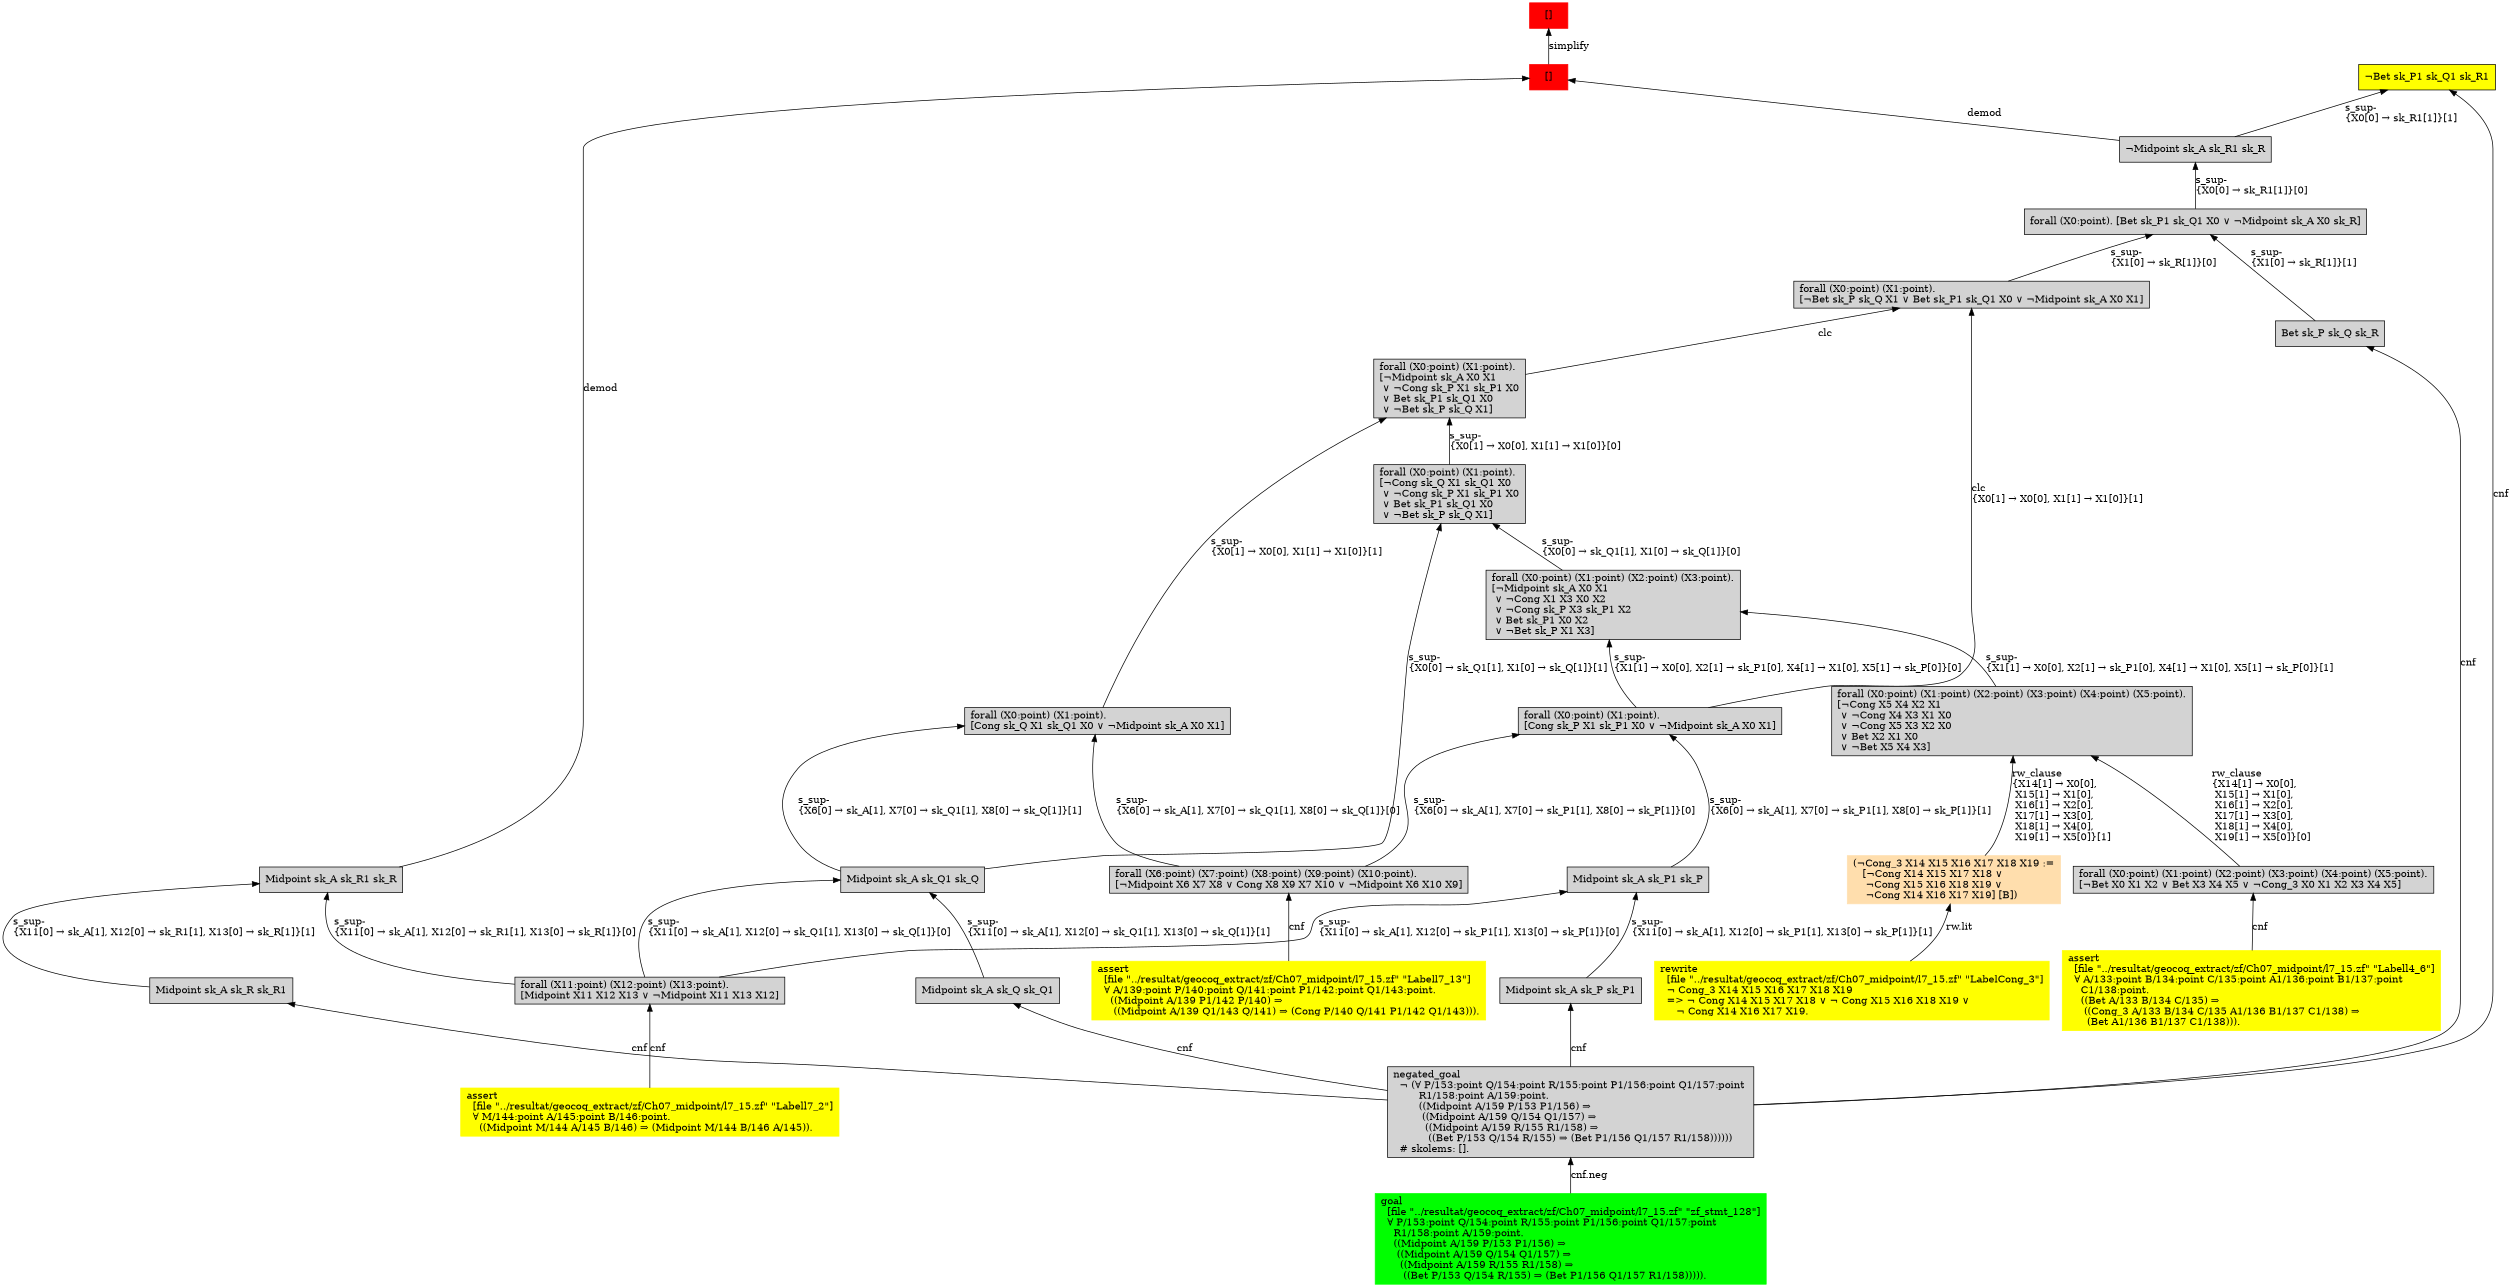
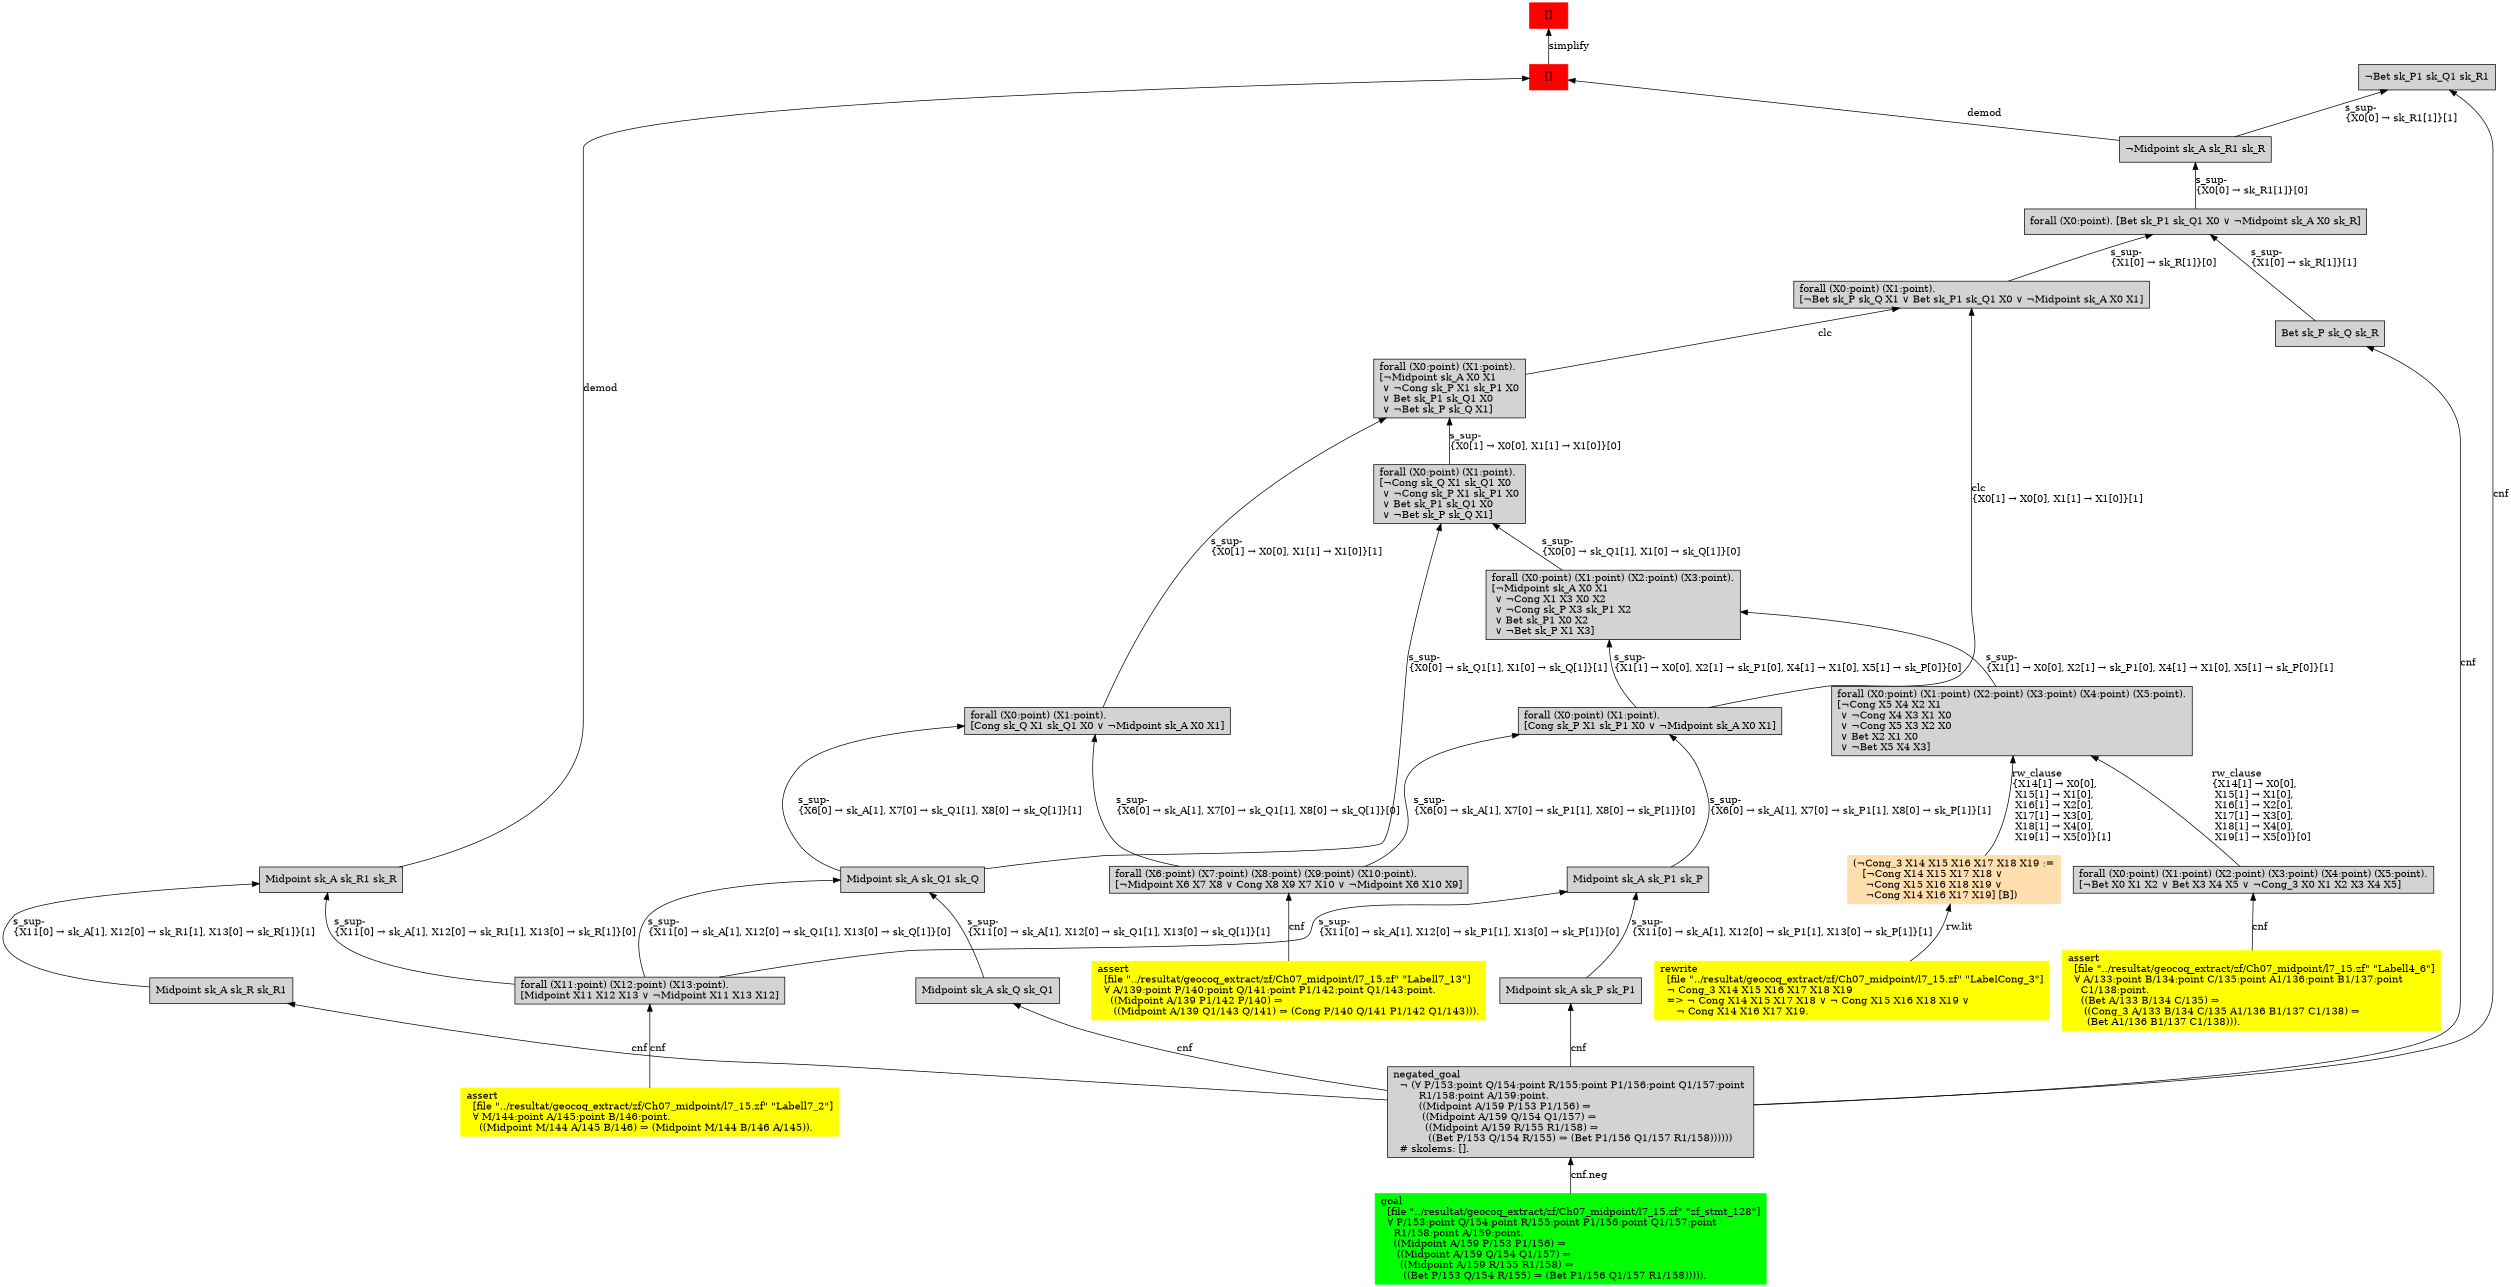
node "¬Bet sk_P1 sk_Q1 sk_R1": fillcolor yellow -> lightgrey
